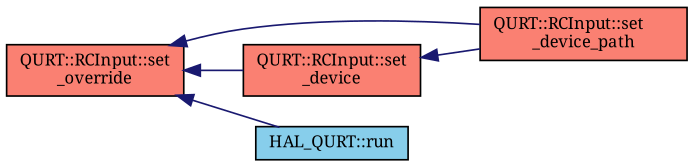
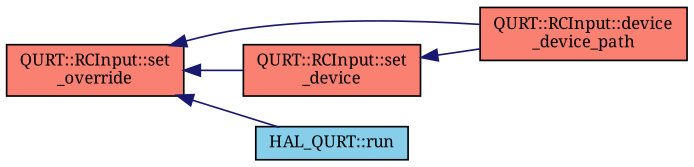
node "QURT::RCInput::set _device_path": label "QURT::RCInput::set _device_path" -> "QURT::RCInput::device _device_path"
